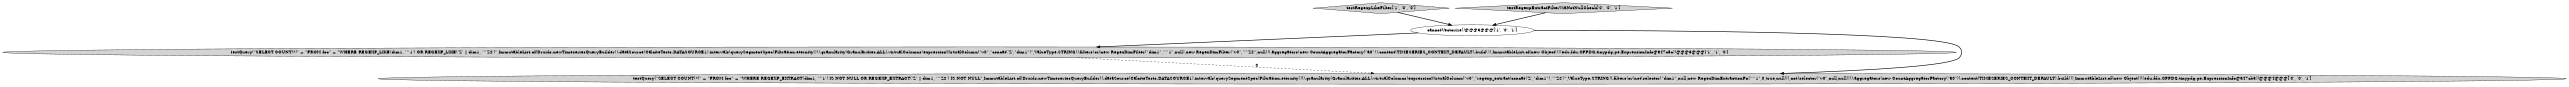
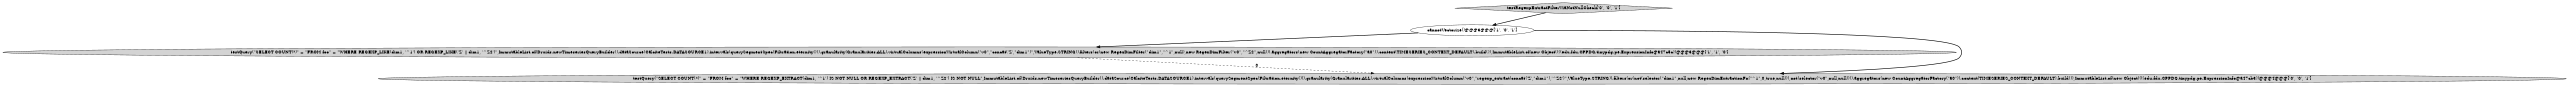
node "testRegexpLikeFilter['1', '0', '0']": removed
